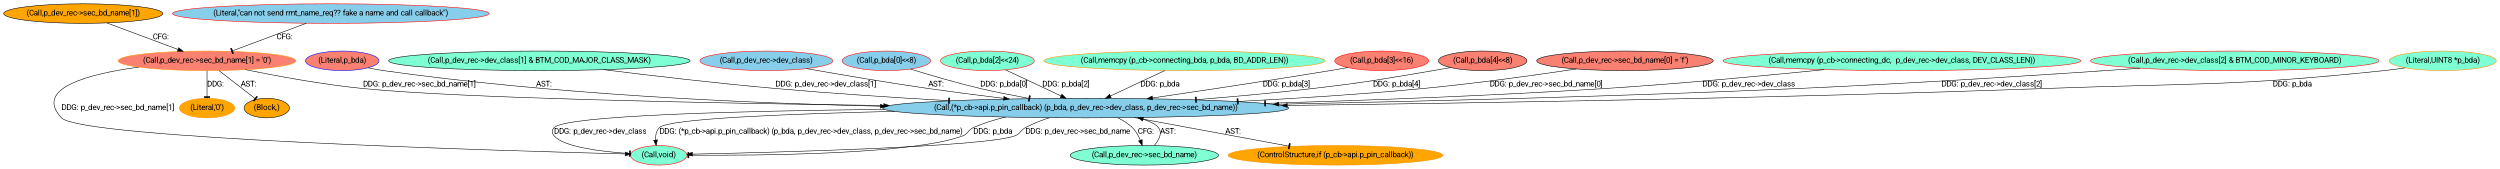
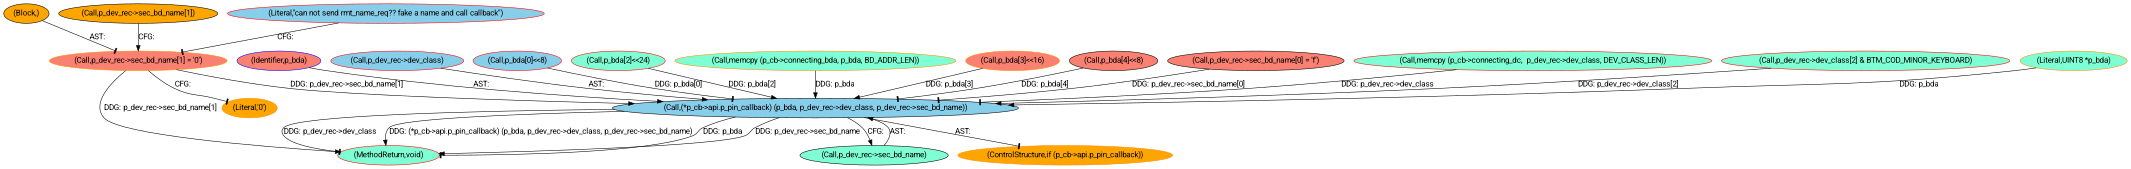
node "(Literal,p_bda)": label "(Literal,p_bda)" -> "(Identifier,p_bda)"
node "(Call,p_dev_rec->dev_class[1] & BTM_COD_MAJOR_CLASS_MASK)": removed
node "(Call,p_bda[3]<<16)": color red -> darkorange
edge "(Call,p_dev_rec->sec_bd_name[1] = '0')" -> "(Literal,'0')": label "DDG: " -> "CFG: "
edge "(Call,p_dev_rec->sec_bd_name[1] = '0')" -> "(Block,)": reversed
node "(Call,void)": label "(Call,void)" -> "(MethodReturn,void)"
